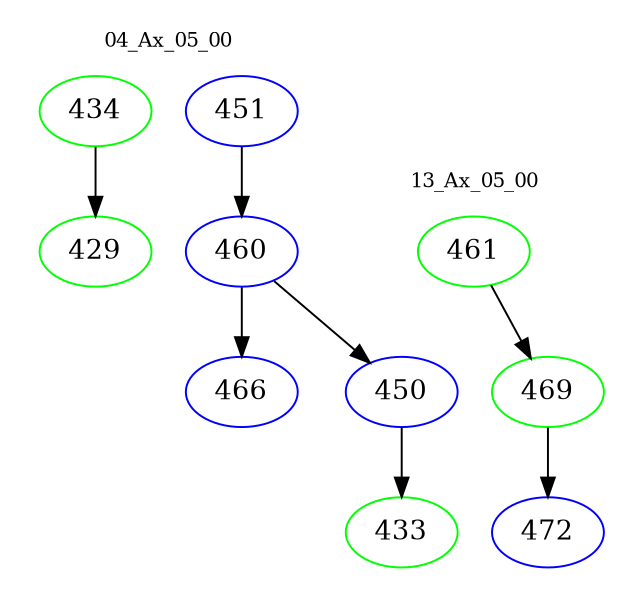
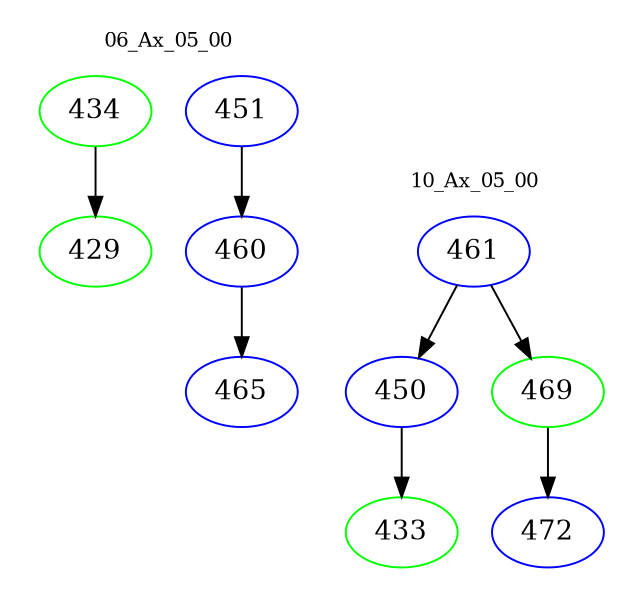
cluster "04_Ax_05_00": label "04_Ax_05_00" -> "06_Ax_05_00"
cluster "13_Ax_05_00": label "13_Ax_05_00" -> "10_Ax_05_00"
node "461": color green -> blue
edge "460" -> "450": now "461" -> "450"
node "466": label "466" -> "465"
